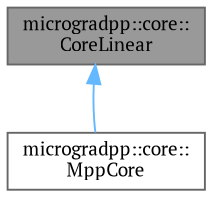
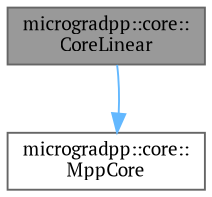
edge "microgradpp::core:: MppCore" -> "microgradpp::core:: CoreLinear": reversed
